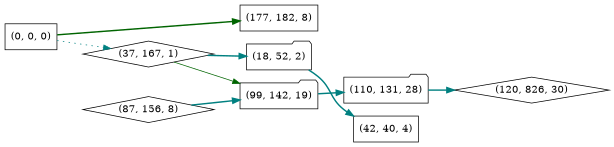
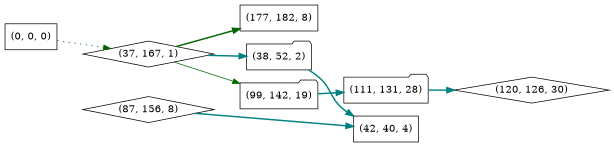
edge "(0, 0, 0)" -> "(177, 182, 8)": now "(37, 167, 1)" -> "(177, 182, 8)"
edge "(0, 0, 0)" -> "(37, 167, 1)": color teal -> darkgreen
node "(18, 52, 2)": label "(18, 52, 2)" -> "(38, 52, 2)"
node "(110, 131, 28)": label "(110, 131, 28)" -> "(111, 131, 28)"
node "(120, 826, 30)": label "(120, 826, 30)" -> "(120, 126, 30)"
edge "(87, 156, 8)" -> "(99, 142, 19)": now "(87, 156, 8)" -> "(42, 40, 4)"
